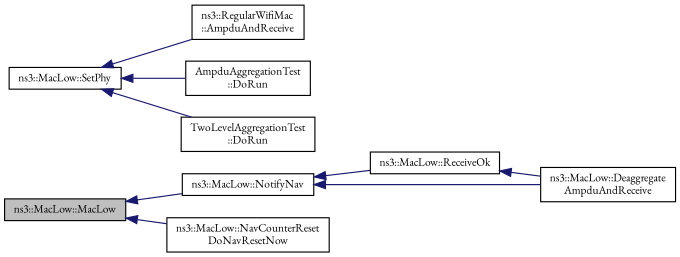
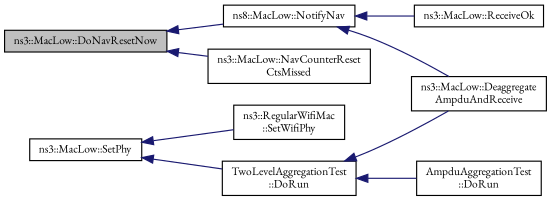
node "ns3::RegularWifiMac ::AmpduAndReceive": label "ns3::RegularWifiMac ::AmpduAndReceive" -> "ns3::RegularWifiMac ::SetWifiPhy"
edge "AmpduAggregationTest ::DoRun" -> "ns3::MacLow::SetPhy": now "AmpduAggregationTest ::DoRun" -> "TwoLevelAggregationTest ::DoRun"
edge "ns3::MacLow::Deaggregate AmpduAndReceive" -> "ns3::MacLow::ReceiveOk": now "ns3::MacLow::Deaggregate AmpduAndReceive" -> "TwoLevelAggregationTest ::DoRun"
node "ns3::MacLow::NotifyNav": label "ns3::MacLow::NotifyNav" -> "ns8::MacLow::NotifyNav"
node "ns3::MacLow::MacLow": label "ns3::MacLow::MacLow" -> "ns3::MacLow::DoNavResetNow"
node "ns3::MacLow::NavCounterReset DoNavResetNow": label "ns3::MacLow::NavCounterReset DoNavResetNow" -> "ns3::MacLow::NavCounterReset CtsMissed"
